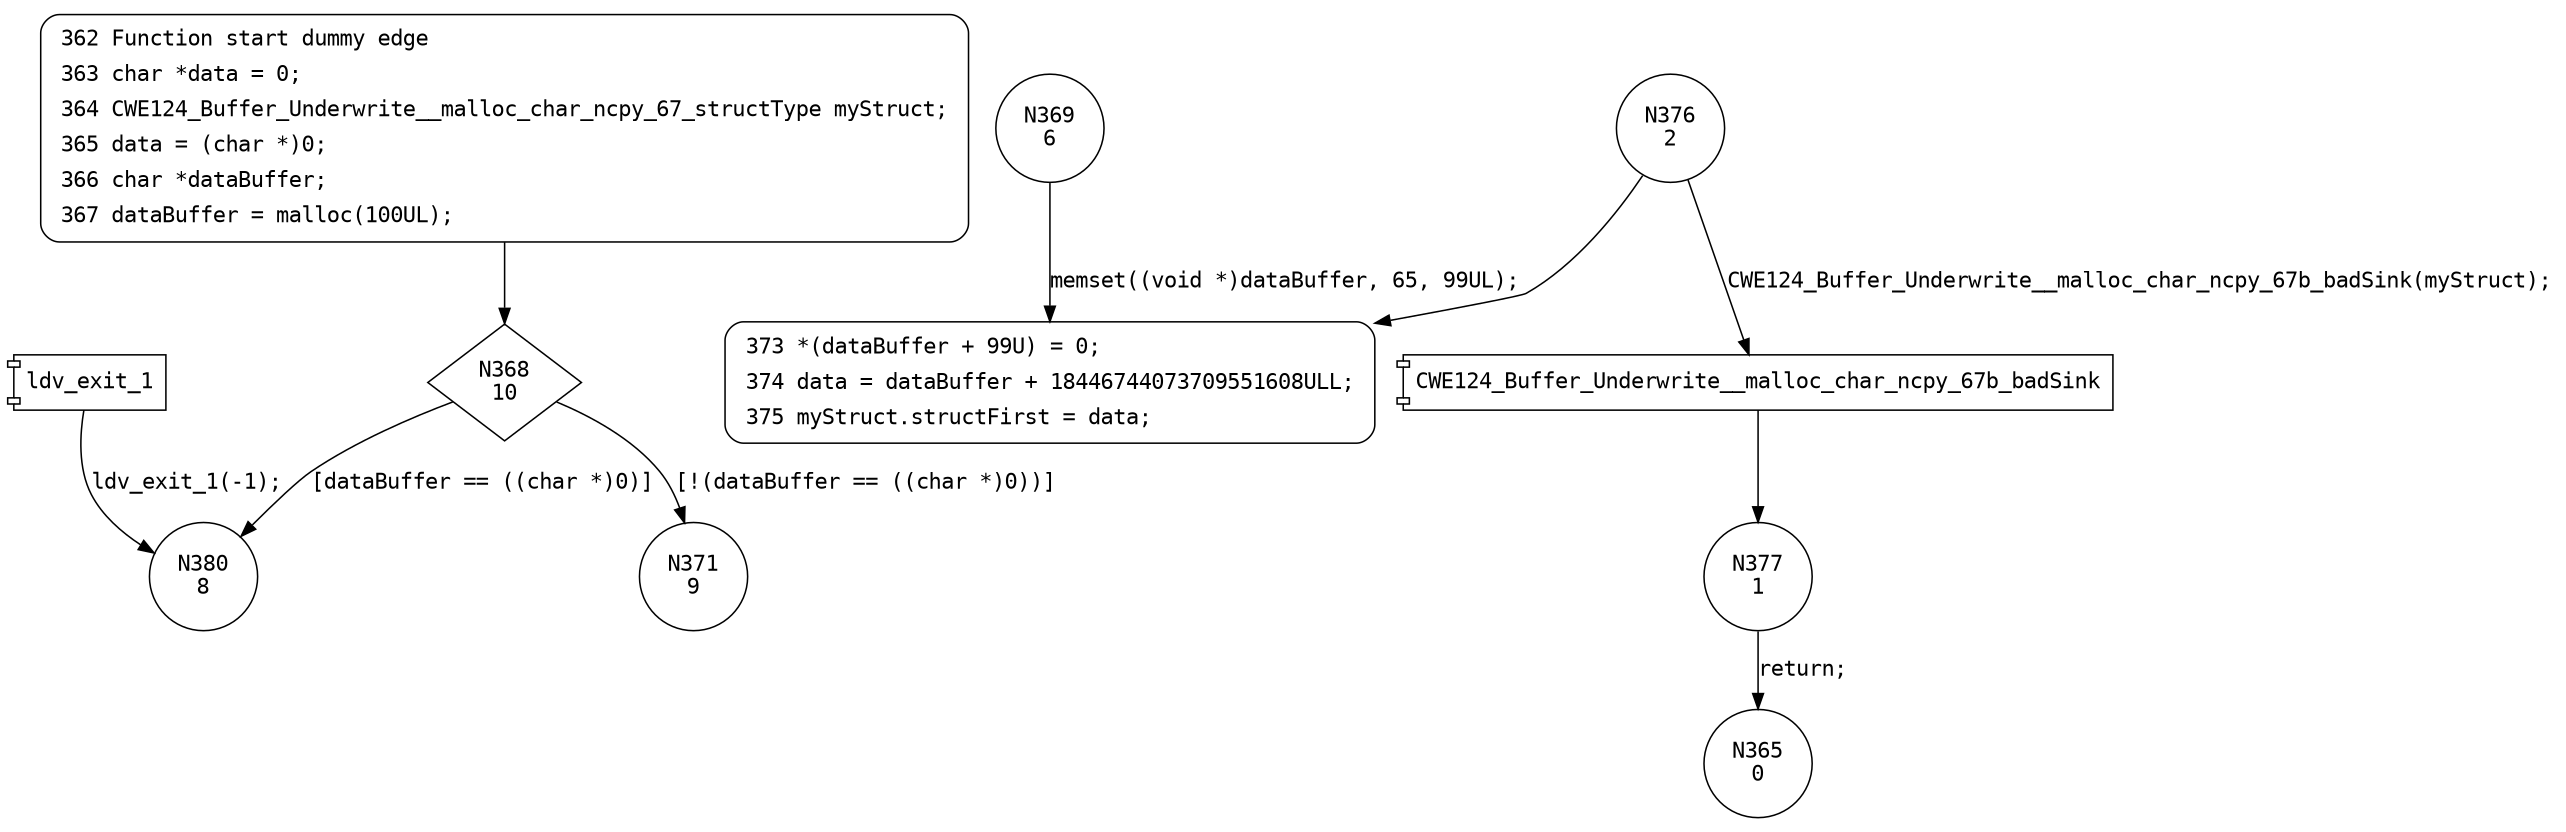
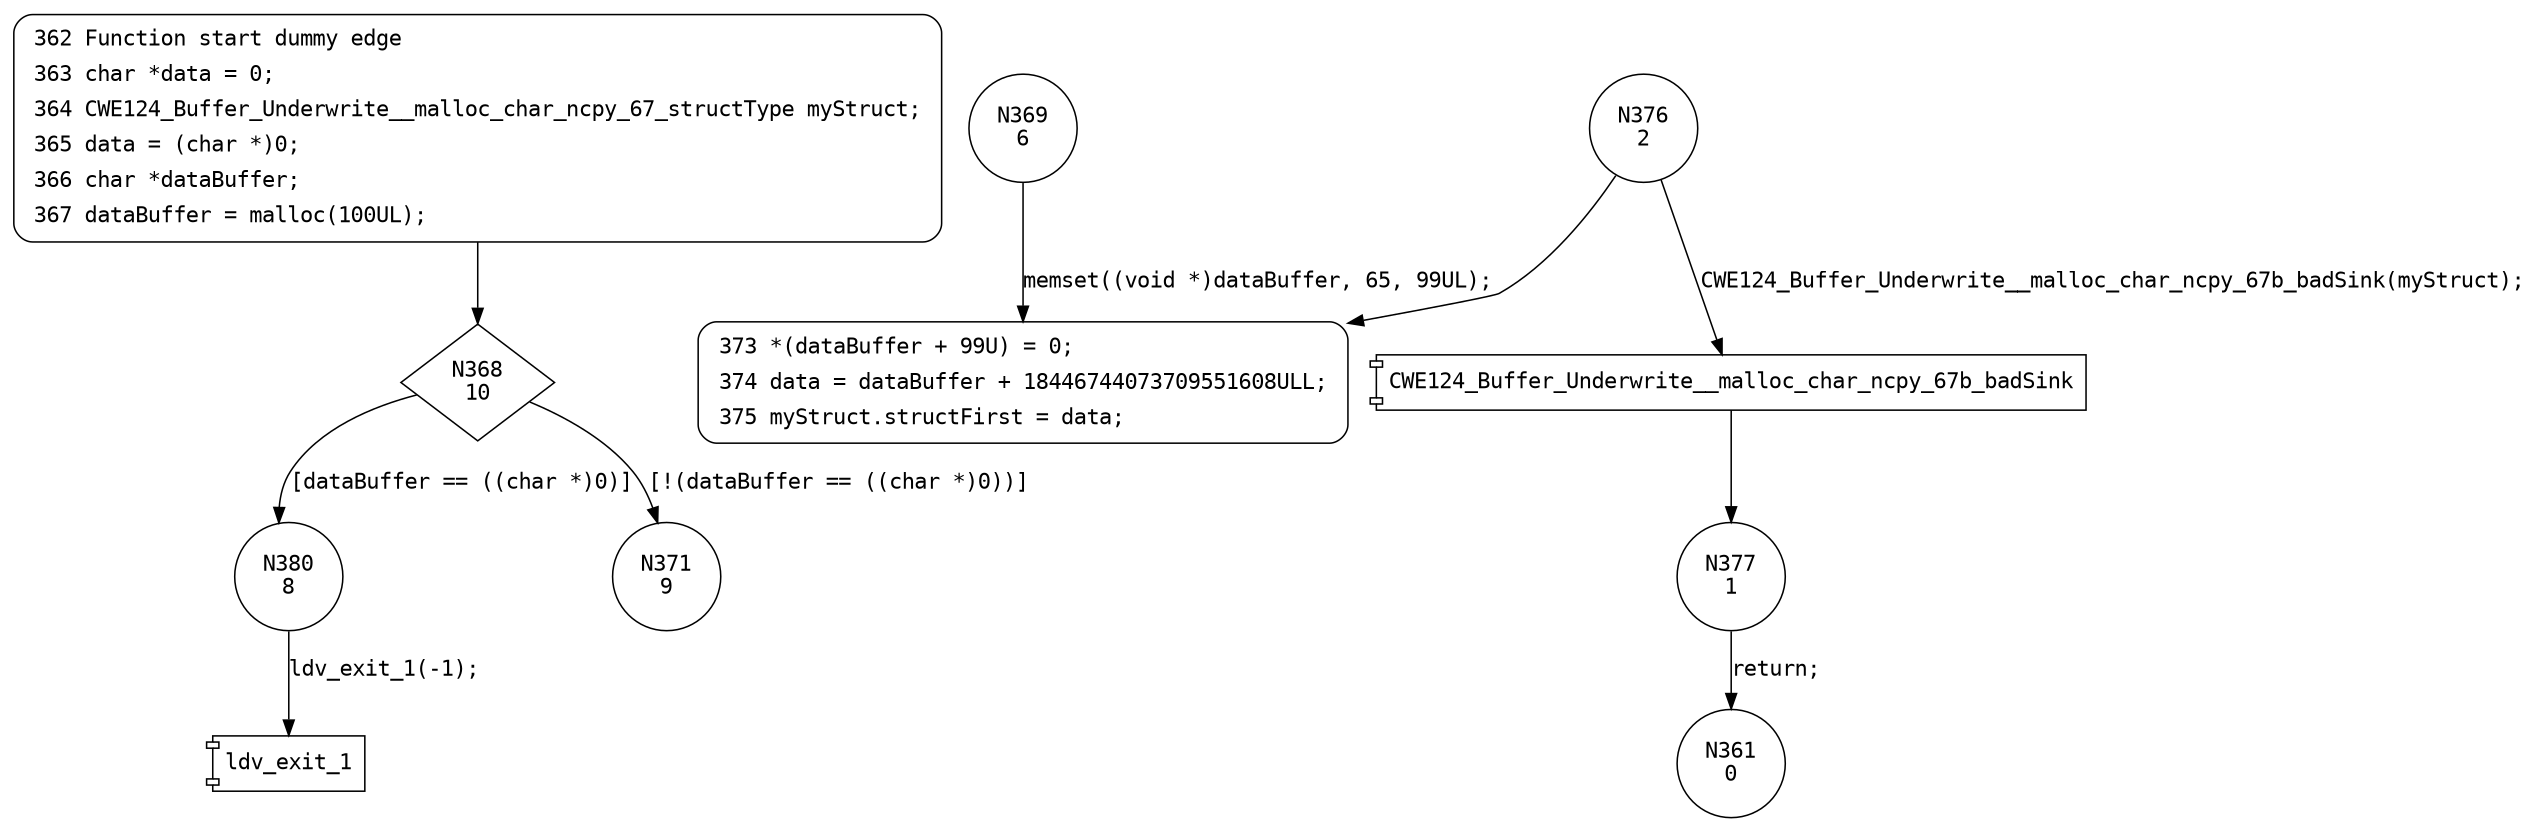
edge "ldv_exit_1" -> "N380 8": reversed
node "N365 0": label "N365 0" -> "N361 0"
